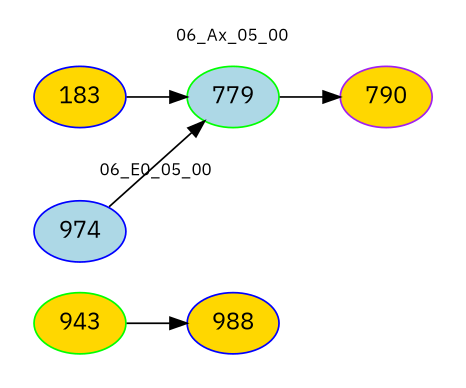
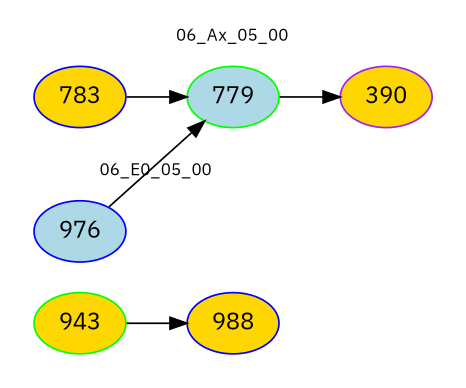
node "183": label "183" -> "783"
node "790": label "790" -> "390"
node "974": label "974" -> "976"
